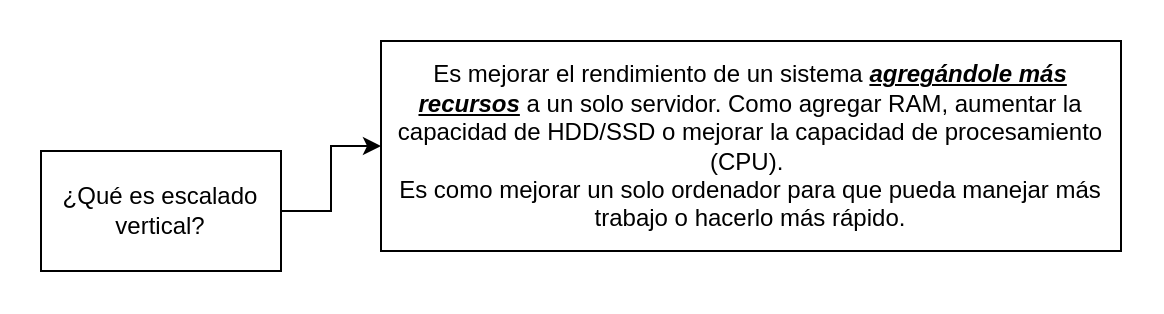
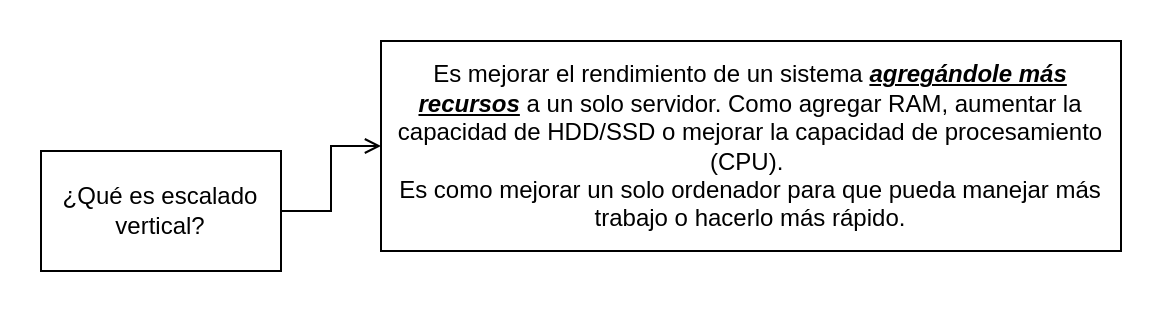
edge "¿Qué es escalado vertical?" -> "Es mejorar el rendimiento de un sistema agregándole más recursos a un solo servidor. Como agregar RAM, aumentar la capacidad de HDD/SSD o mejorar la capacidad de procesamiento (CPU). Es como mejorar un solo ordenador para que pueda manejar más trabajo o hacerlo más rápido.": arrowhead classic -> open
